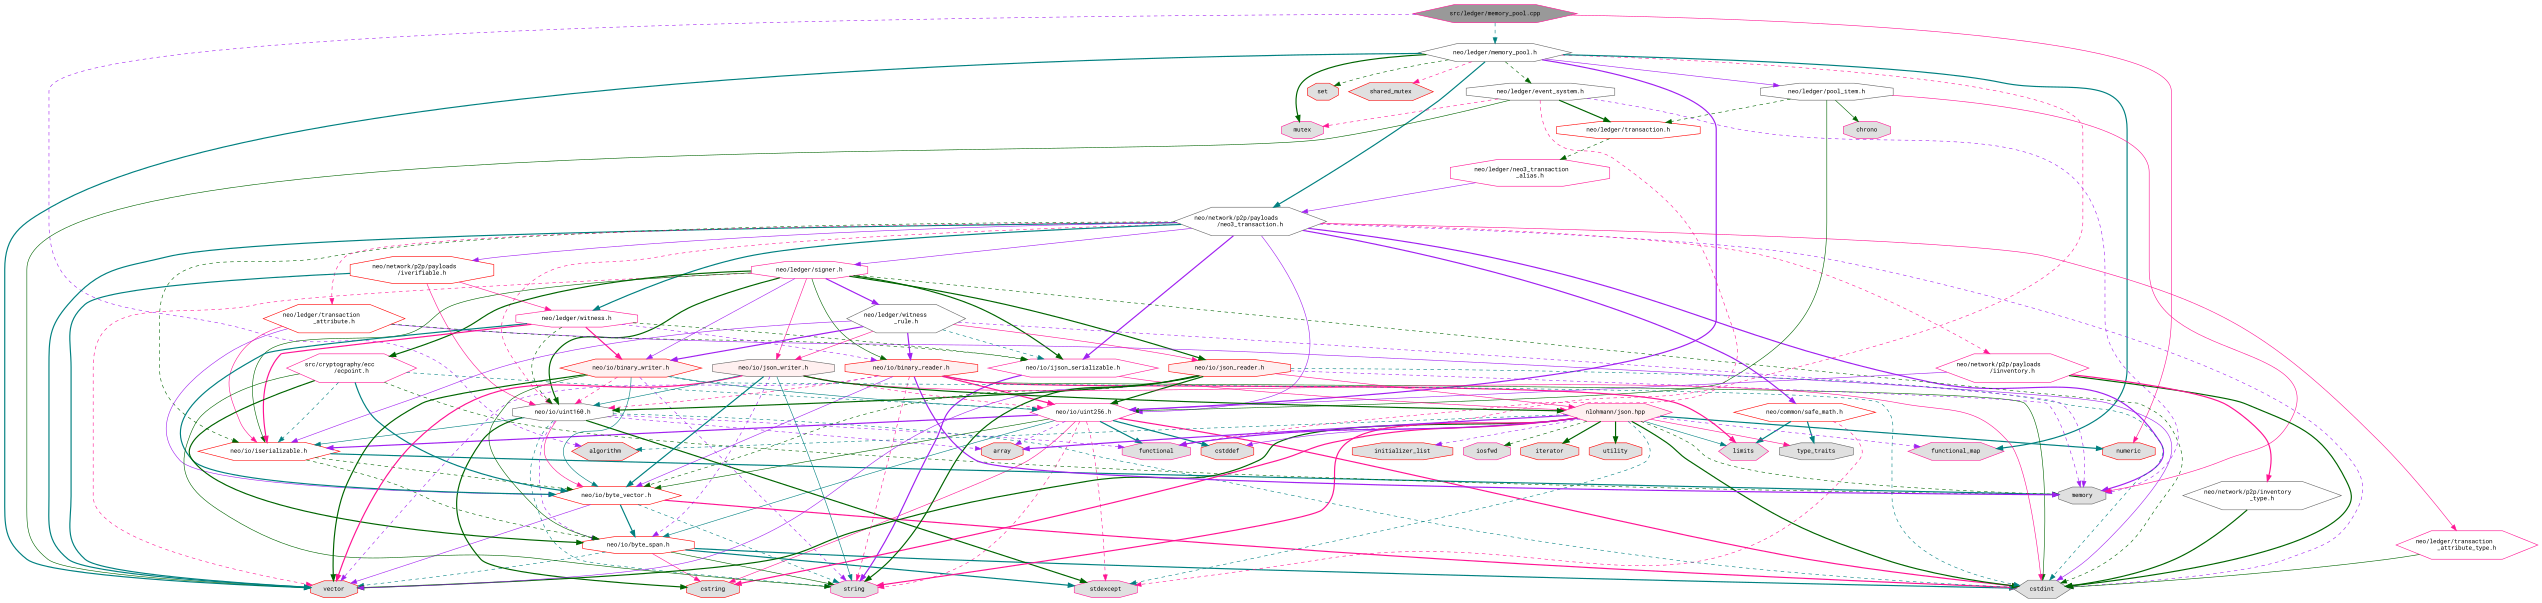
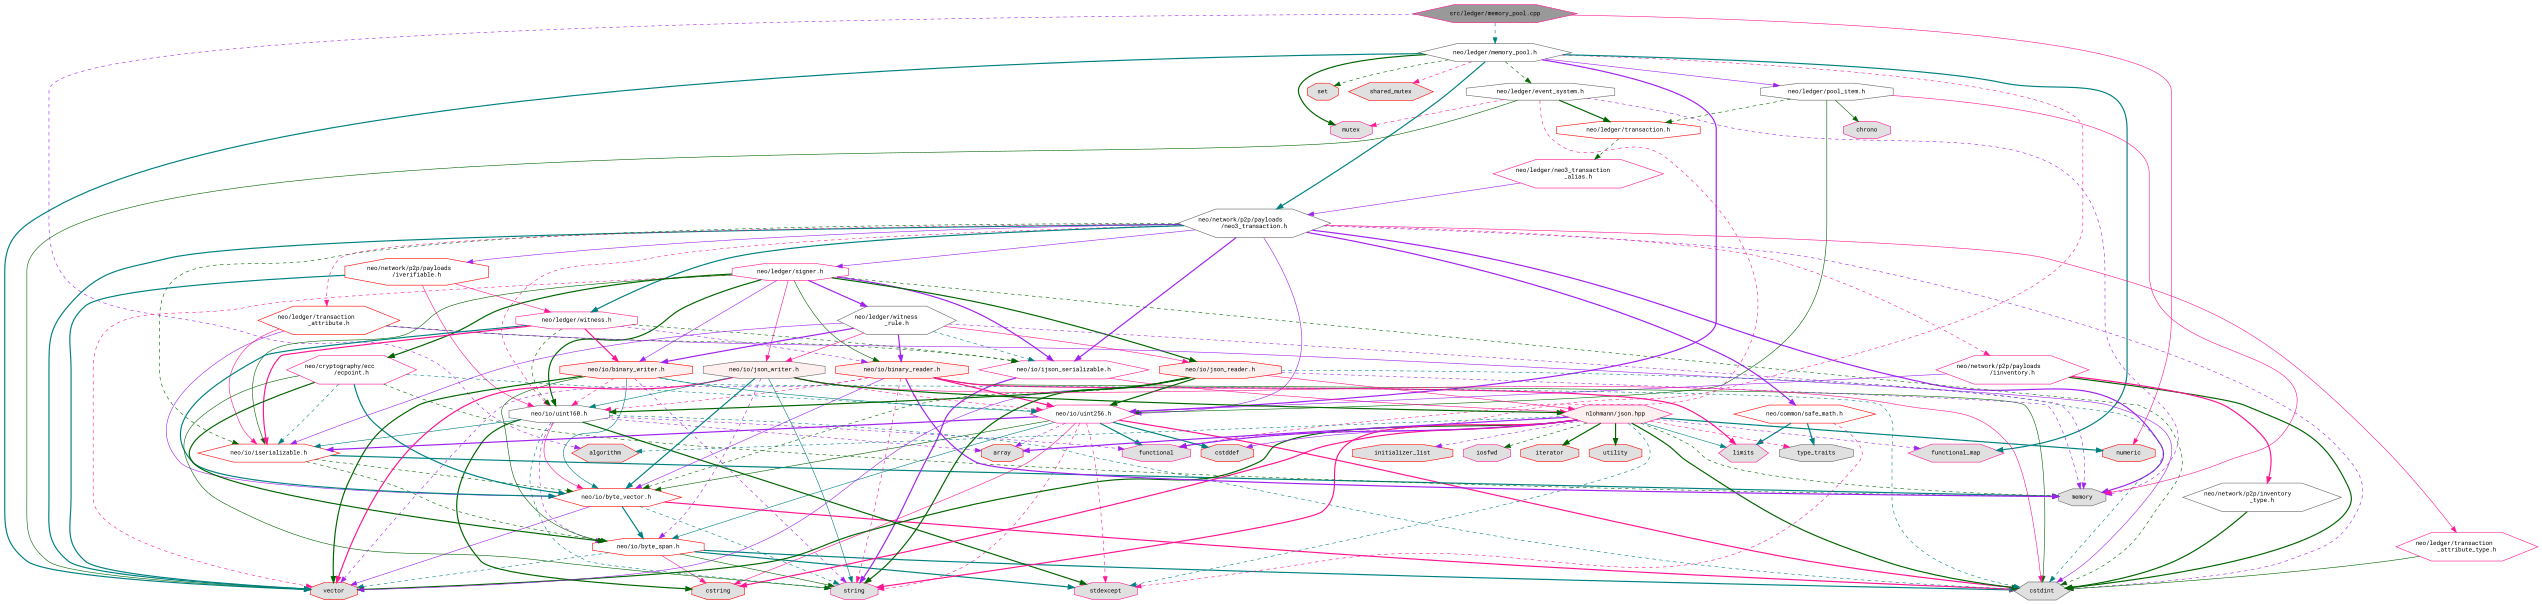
node "neo/ledger/neo3_transaction _alias.h": shape octagon -> hexagon
edge "neo/ledger/signer.h" -> "neo/io/ijson_serializable.h": color darkgreen -> purple
node "src/cryptography/ecc /ecpoint.h": label "src/cryptography/ecc /ecpoint.h" -> "neo/cryptography/ecc /ecpoint.h"
node "neo/io/binary_writer.h": shape hexagon -> octagon
edge "nlohmann/json.hpp" -> "type_traits": style solid -> dashed
